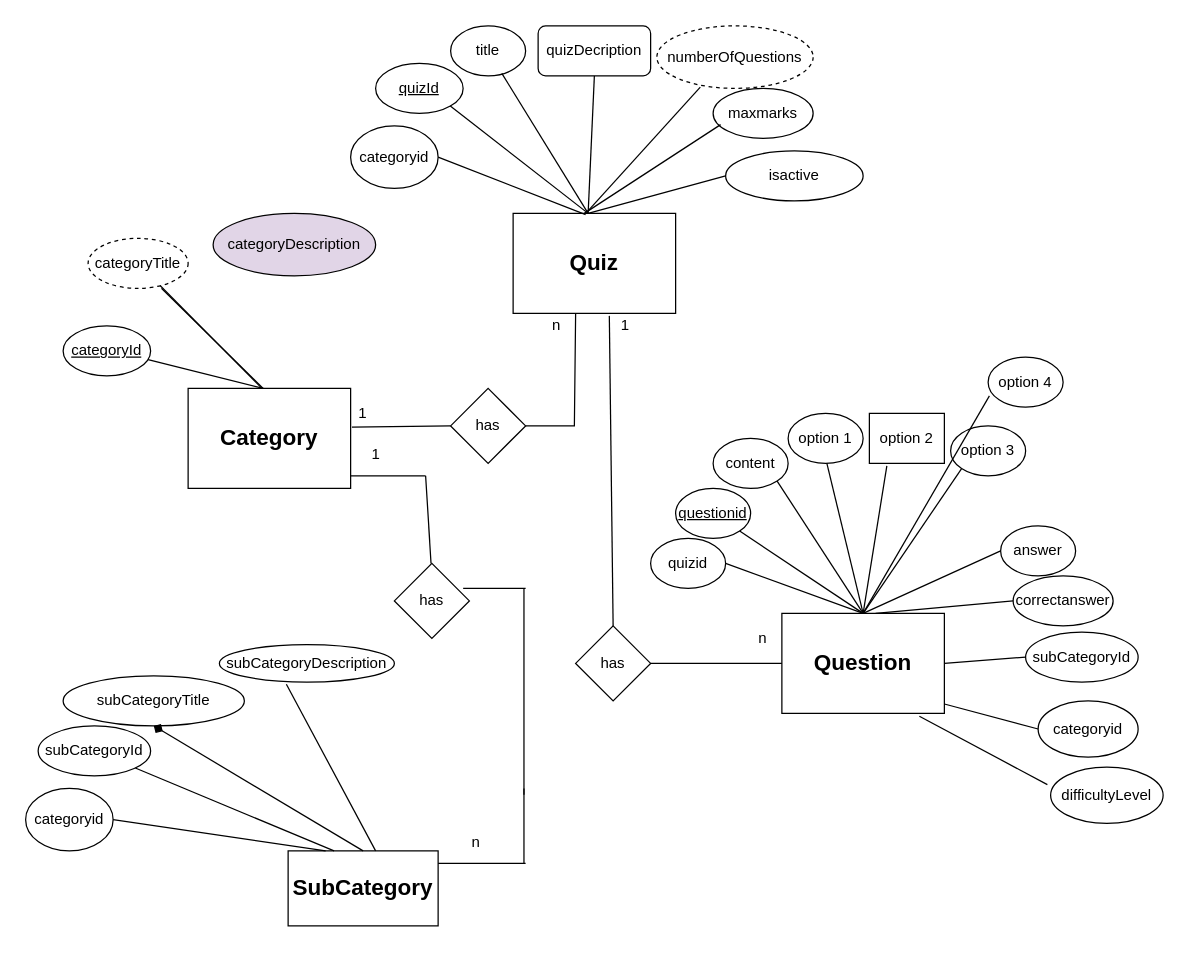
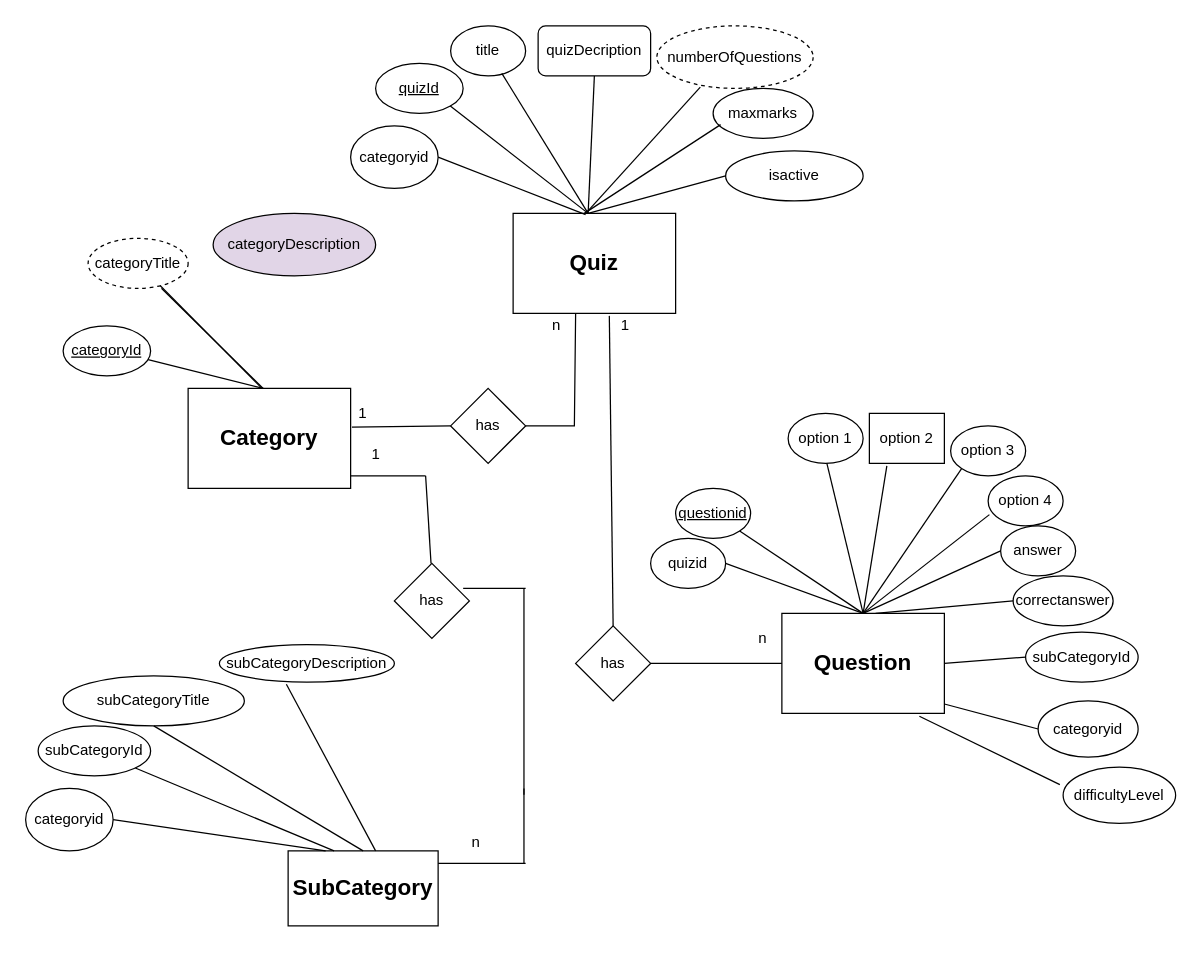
node "option 4": moved (1026, 382) -> (1026, 501)
node "content": removed
edge "content" -- "Question": removed
edge "SubCategory" -> "subCategoryTitle": arrowhead diamond -> none
node "difficultyLevel": moved (1107, 795) -> (1119, 795)
